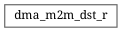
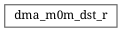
node "dma_m2m_dst_r": label "dma_m2m_dst_r" -> "dma_m0m_dst_r"
